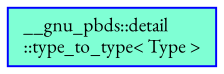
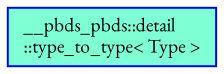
node "__gnu_pbds::detail ::type_to_type< Type >": label "__gnu_pbds::detail ::type_to_type< Type >" -> "__pbds_pbds::detail ::type_to_type< Type >"
